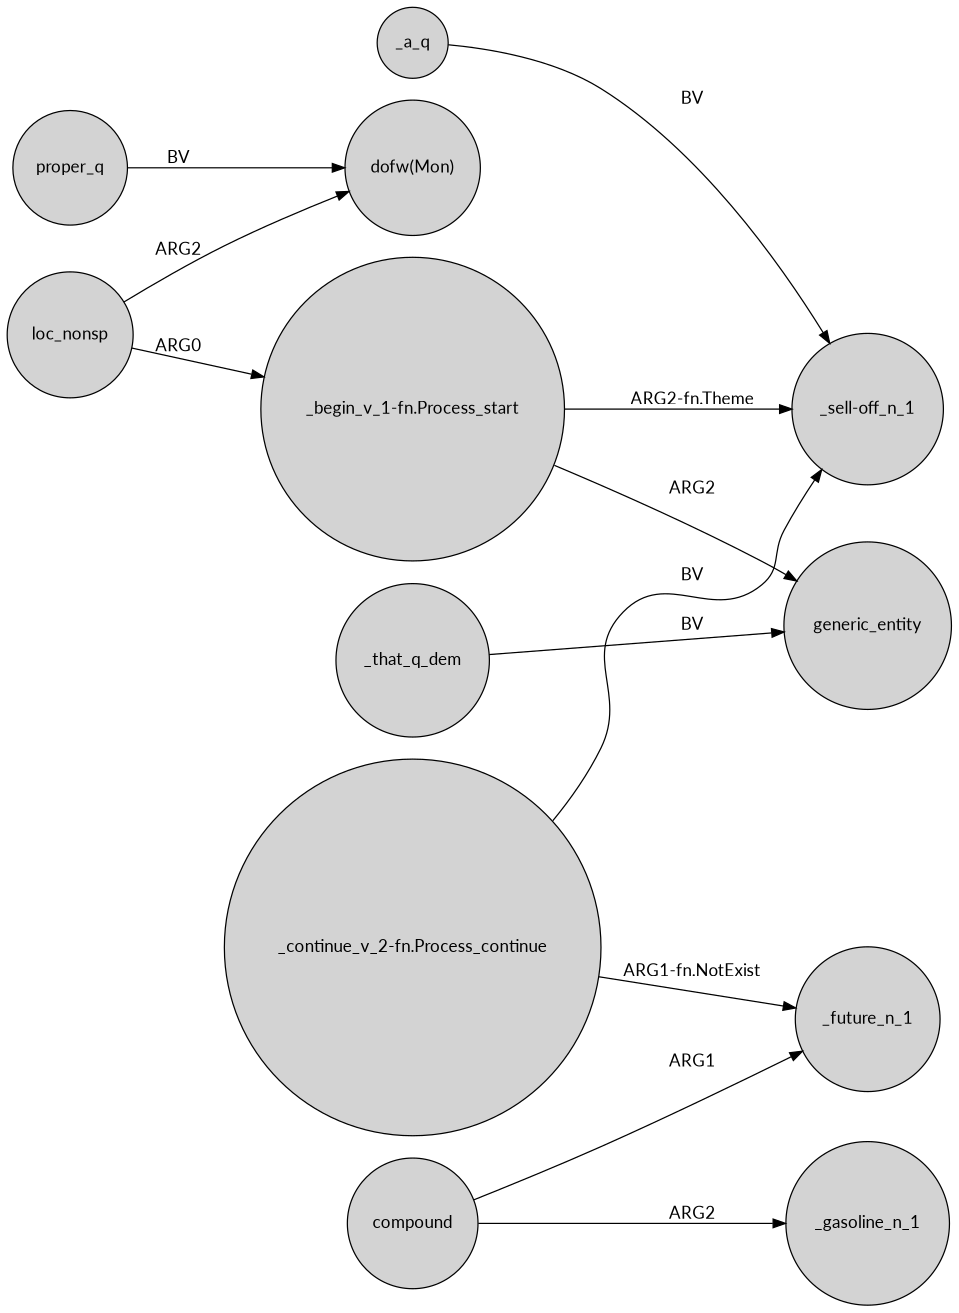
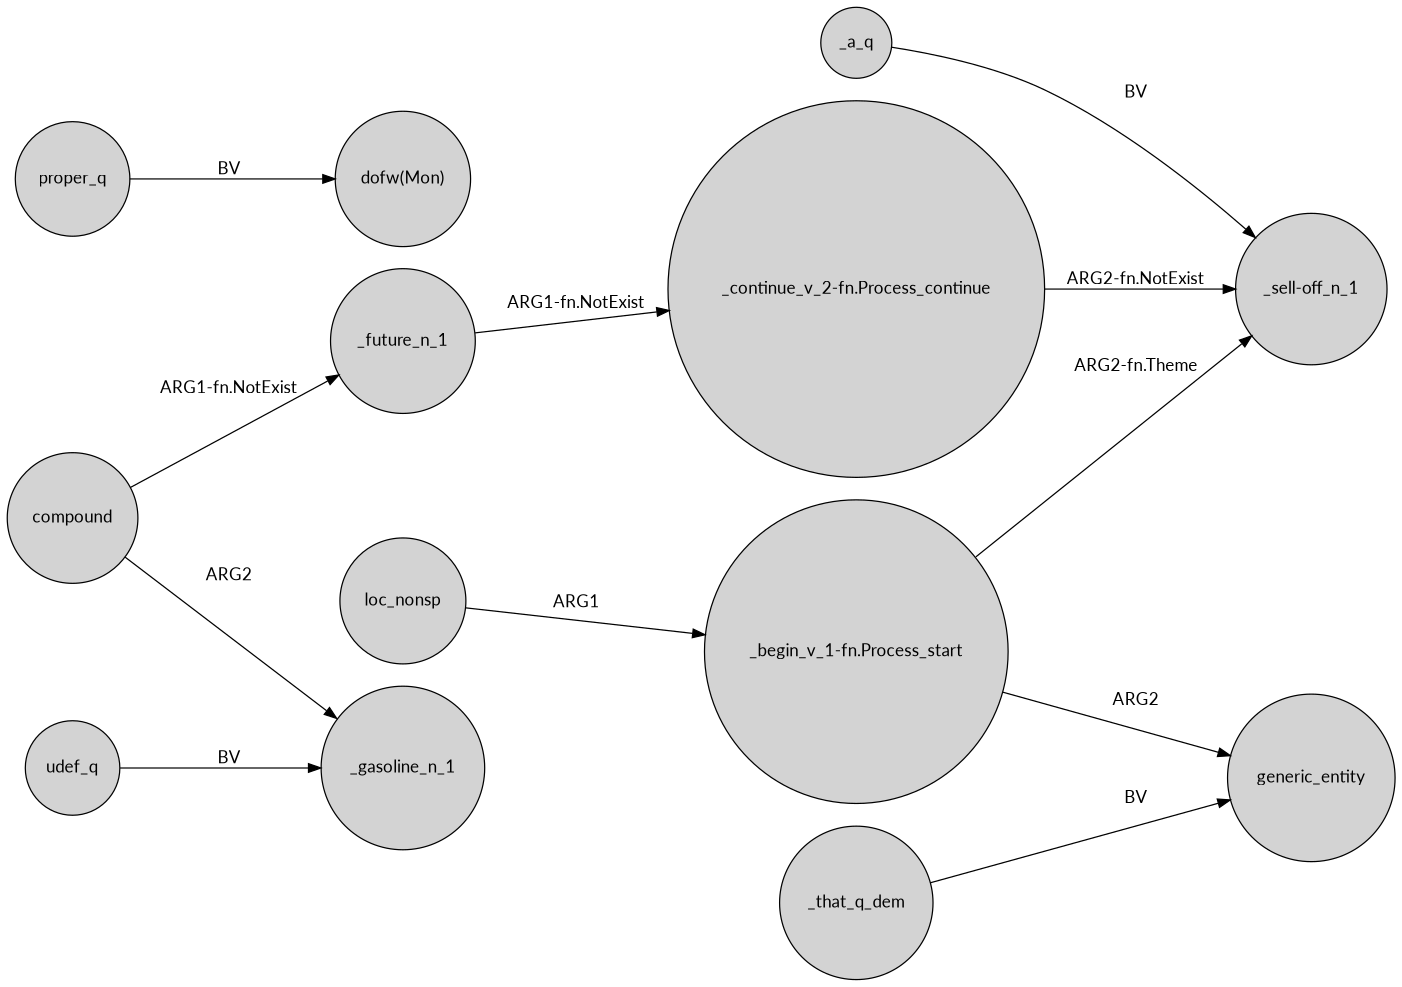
edge "loc_nonsp" -> "dofw(Mon)": removed, label "ARG2"
edge "loc_nonsp" -> "_begin_v_1-fn.Process_start": label "ARG0" -> "ARG1"
edge "_continue_v_2-fn.Process_continue" -> "_sell-off_n_1": label "BV" -> "ARG2-fn.NotExist"
node "udef_q": added
edge "_continue_v_2-fn.Process_continue" -> "_future_n_1": reversed
edge "compound" -> "_future_n_1": label "ARG1" -> "ARG1-fn.NotExist"
